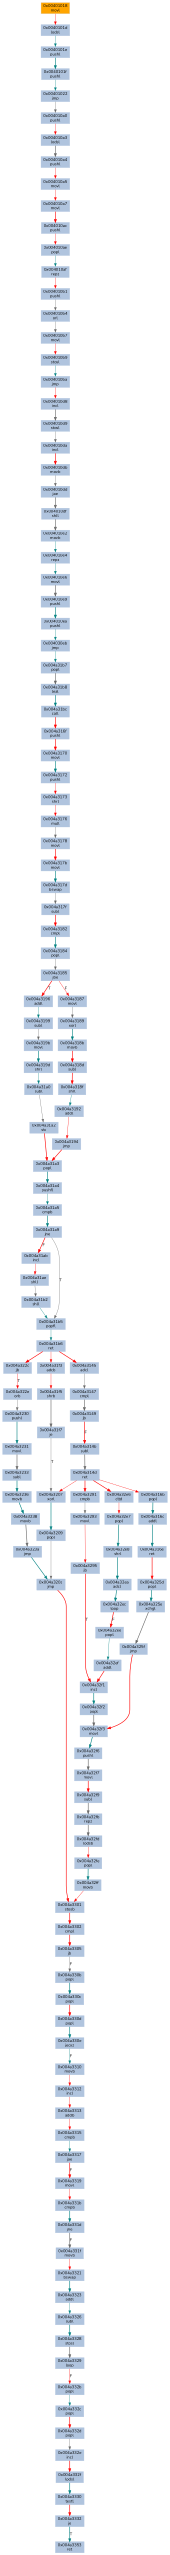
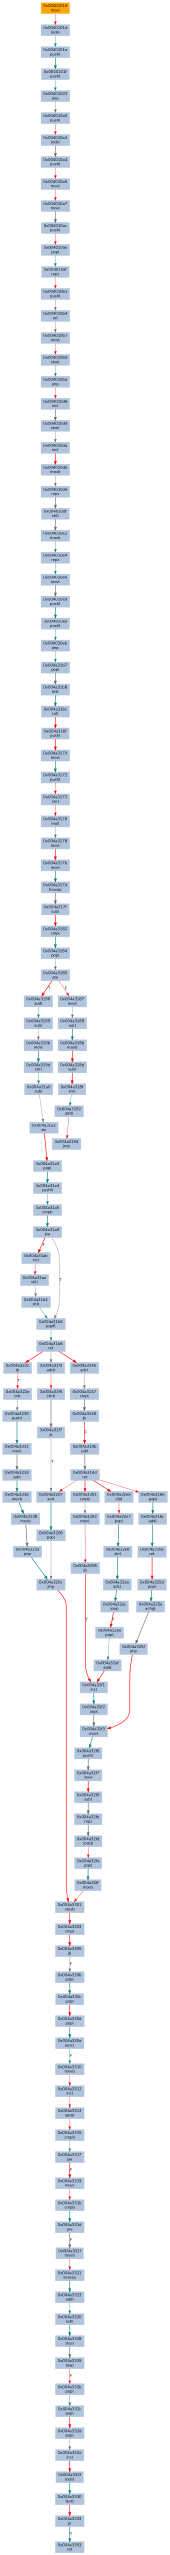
edge "0x004010a7 movl" -> "0x004010ac pushl": color red -> gray40
node "0x004010dd jae": label "0x004010dd jae" -> "0x004010dd repz"
edge "0x004a317d bswap" -> "0x004a317f subl": style solid -> bold
edge "0x004a3194 jmp" -> "0x004a31a3 popl": removed
edge "0x004a31b6 ret" -> "0x004a31f3 adcb": color red -> gray40
